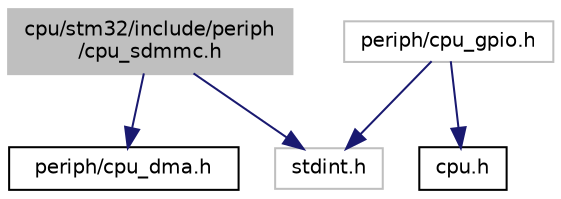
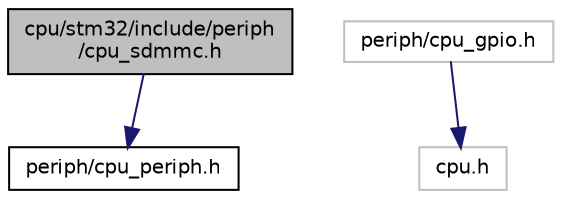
node "cpu/stm32/include/periph /cpu_sdmmc.h": color grey75 -> black
node "periph/cpu_dma.h": label "periph/cpu_dma.h" -> "periph/cpu_periph.h"
node "stdint.h": removed
node "cpu.h": color black -> grey75
